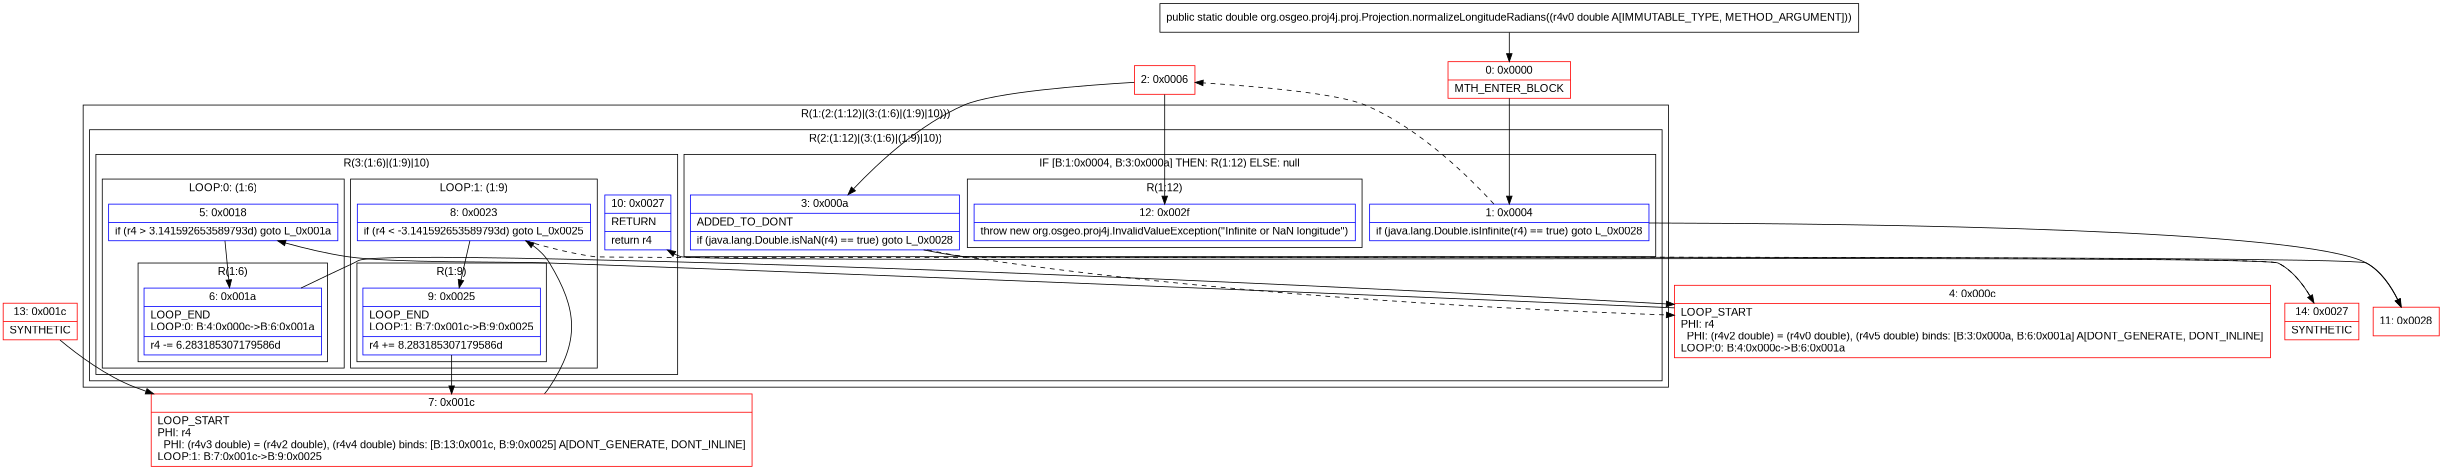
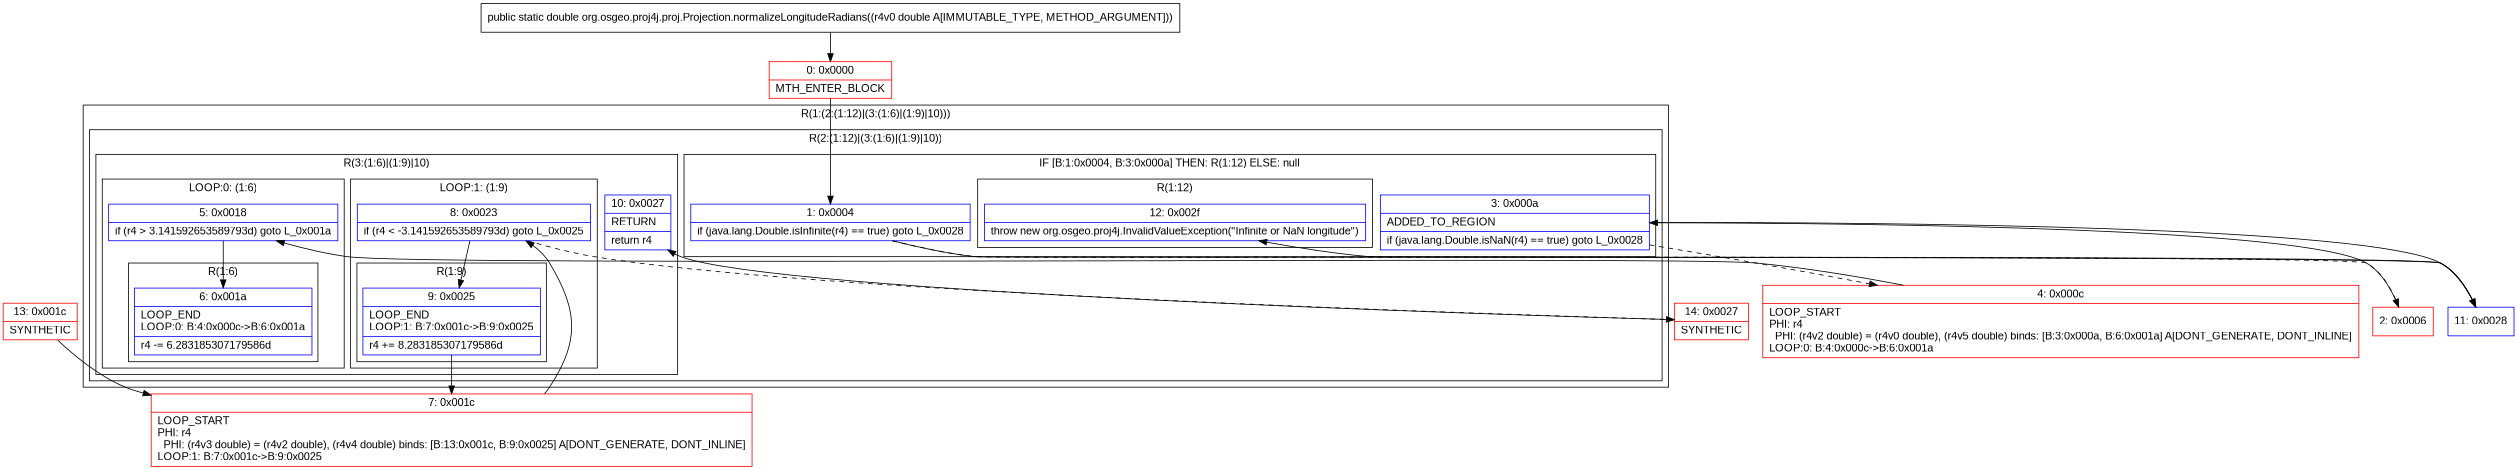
edge "2: 0x0006" -> "12: 0x002f": now "11: 0x0028" -> "12: 0x002f"
node "3: 0x000a": text "ADDED_TO_DONT" -> "ADDED_TO_REGION"
edge "6: 0x001a" -> "4: 0x000c": removed
node "11: 0x0028": color red -> blue
